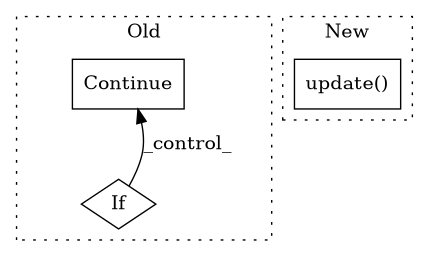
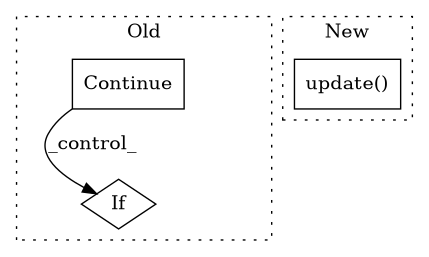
edge "If" -> "Continue": reversed
